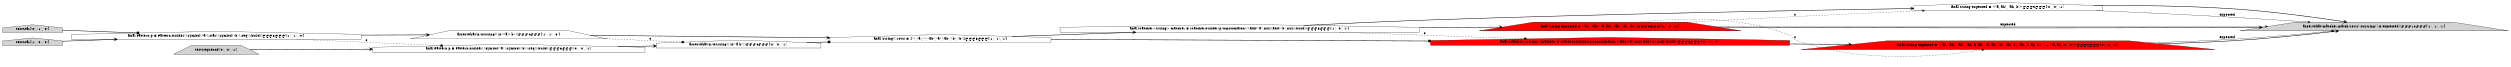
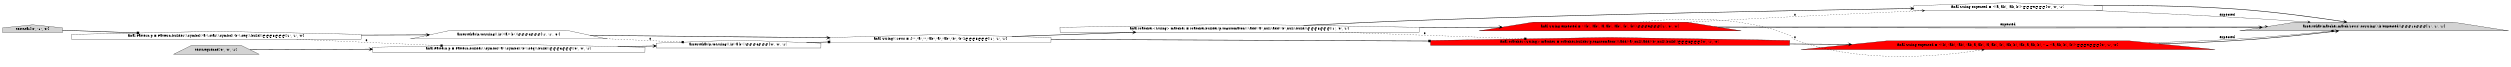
node "testStar['1', '0', '0']": removed
